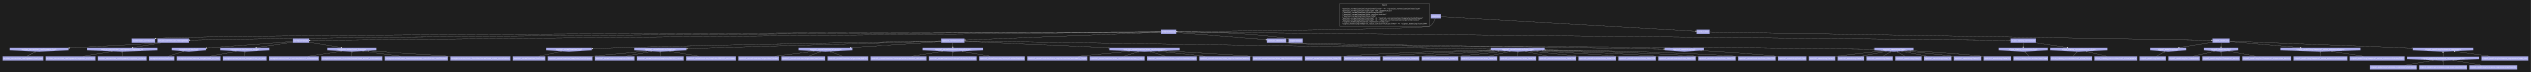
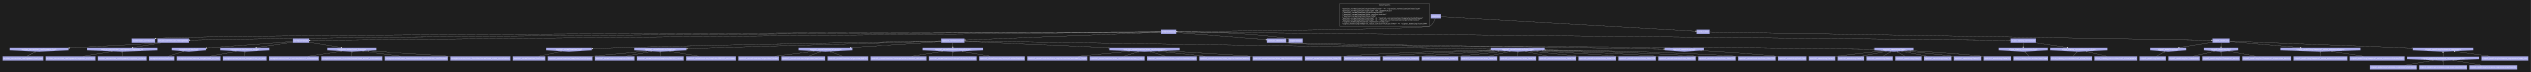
cluster "Space": label "Space" -> "Constraints"
